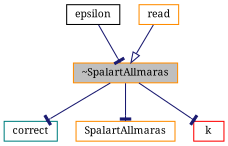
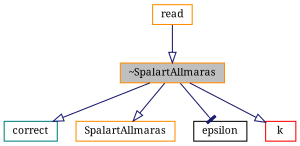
edge "epsilon" -> "~SpalartAllmaras": reversed
edge "~SpalartAllmaras" -> "SpalartAllmaras": arrowhead tee -> onormal
edge "~SpalartAllmaras" -> "correct": arrowhead tee -> onormal
edge "~SpalartAllmaras" -> "k": arrowhead tee -> onormal
